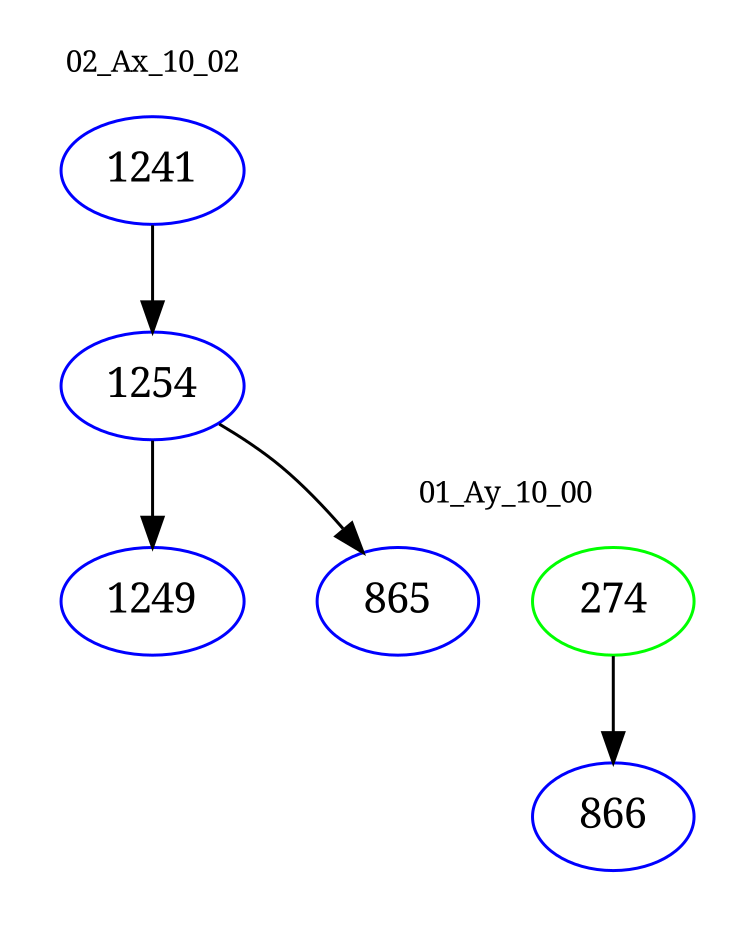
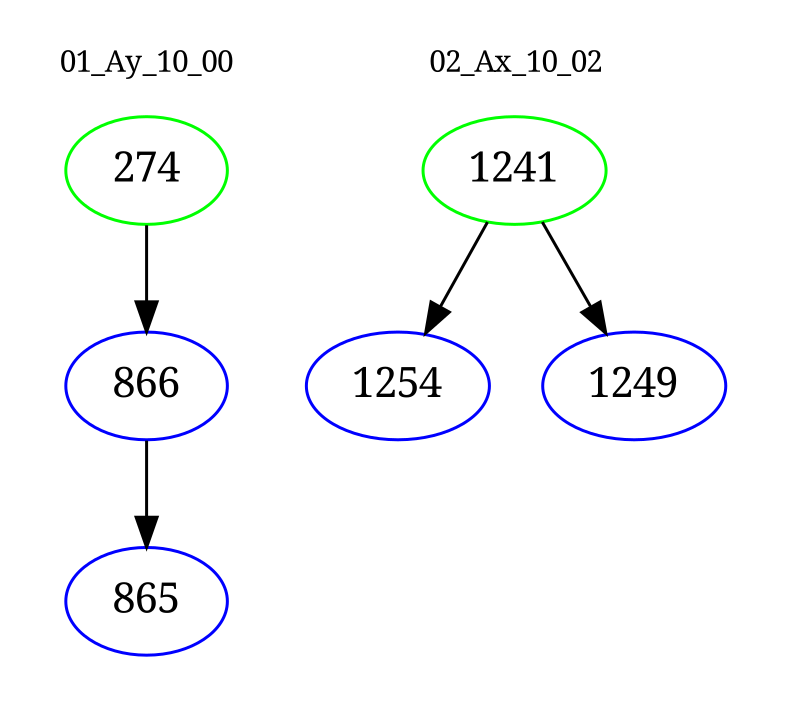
node "1241": color blue -> green
edge "1254" -> "1249": now "1241" -> "1249"
edge "1254" -> "865": now "866" -> "865"
